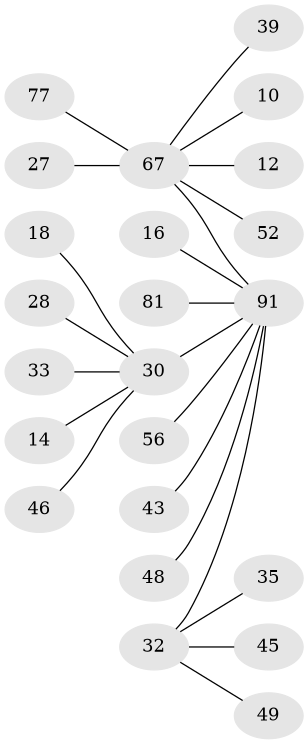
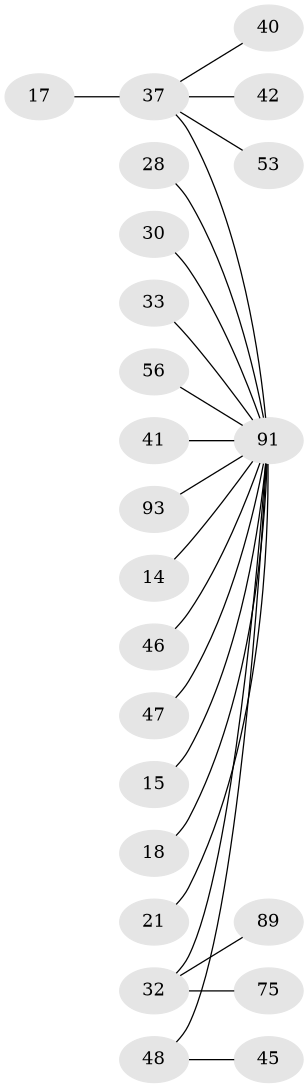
node "39": removed
node "77": label "77" -> "17"
node "10": label "10" -> "40"
node "27": removed
node "67": label "67" -> "37"
node "12": label "12" -> "42"
node "16": label "16" -> "15"
node "52": label "52" -> "53"
edge "18" -- "30": now "18" -- "91"
node "81": label "81" -> "21"
edge "28" -- "30": now "28" -- "91"
edge "33" -- "30": now "33" -- "91"
edge "30" -- "14": now "91" -- "14"
edge "30" -- "46": now "91" -- "46"
node "41": added
node "43": label "43" -> "93"
node "35": label "35" -> "75"
edge "32" -- "45": now "48" -- "45"
node "47": added
node "49": label "49" -> "89"
